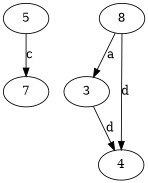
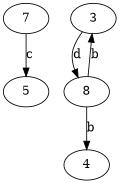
edge "5" -> "7": reversed
edge "8" -> "3": label "a" -> "b"
edge "8" -> "4": label "d" -> "b"
edge "3" -> "4": now "3" -> "8"
